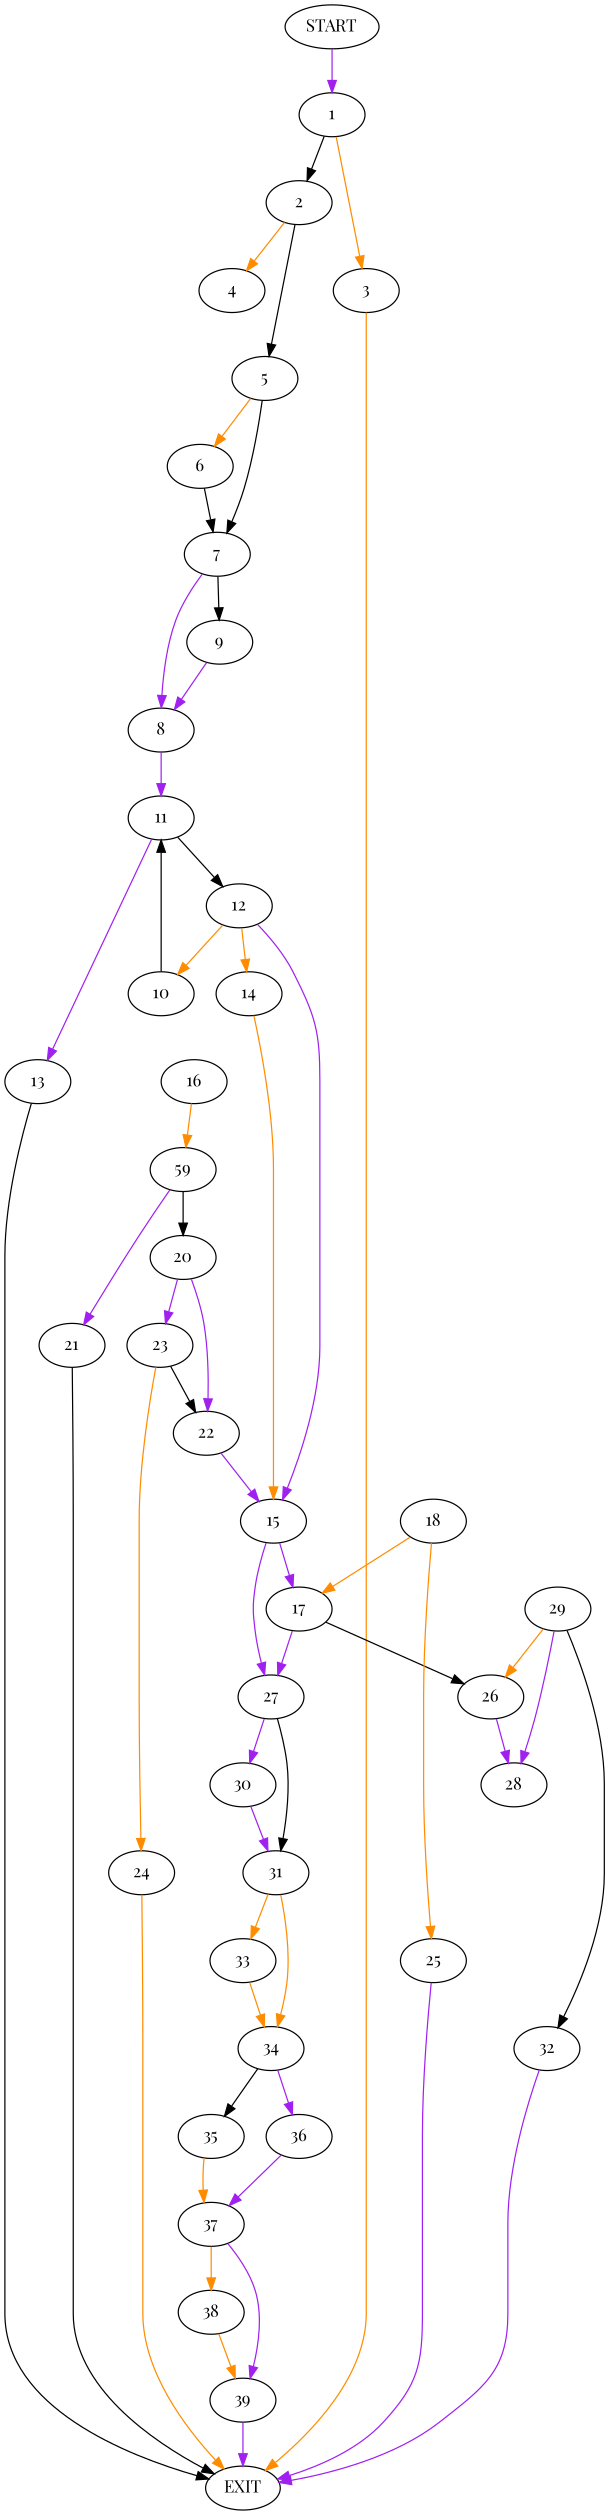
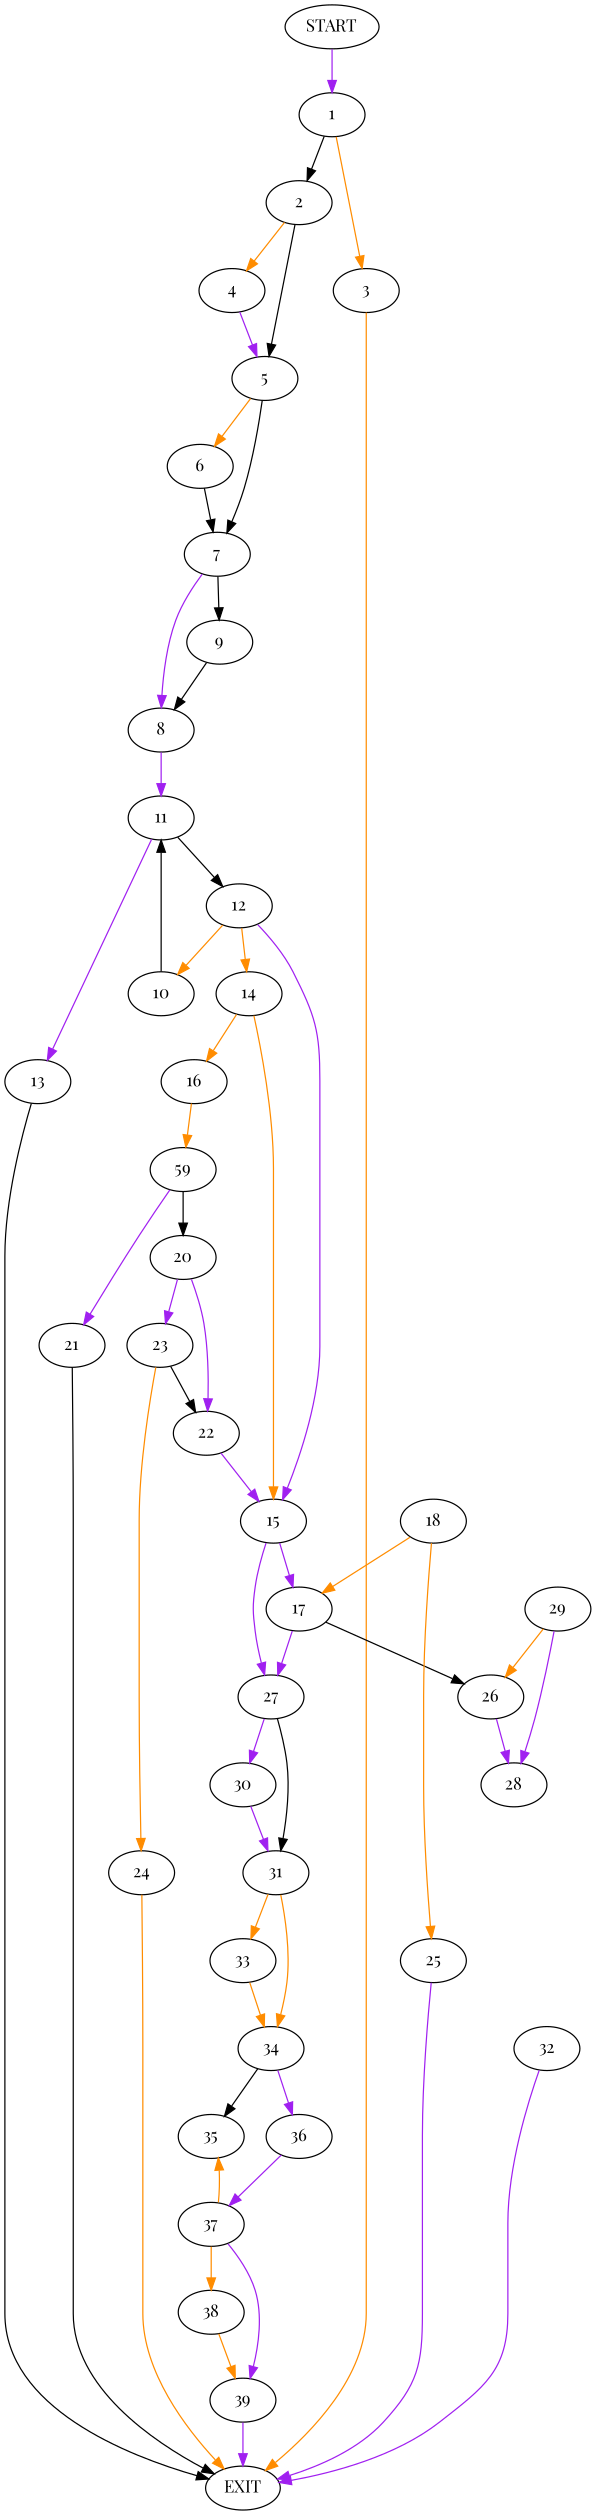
edge "4" -> "5": added
edge "9" -> "8": color purple -> black
edge "14" -> "16": added
edge "29" -> "32": removed
edge "35" -> "37": reversed
